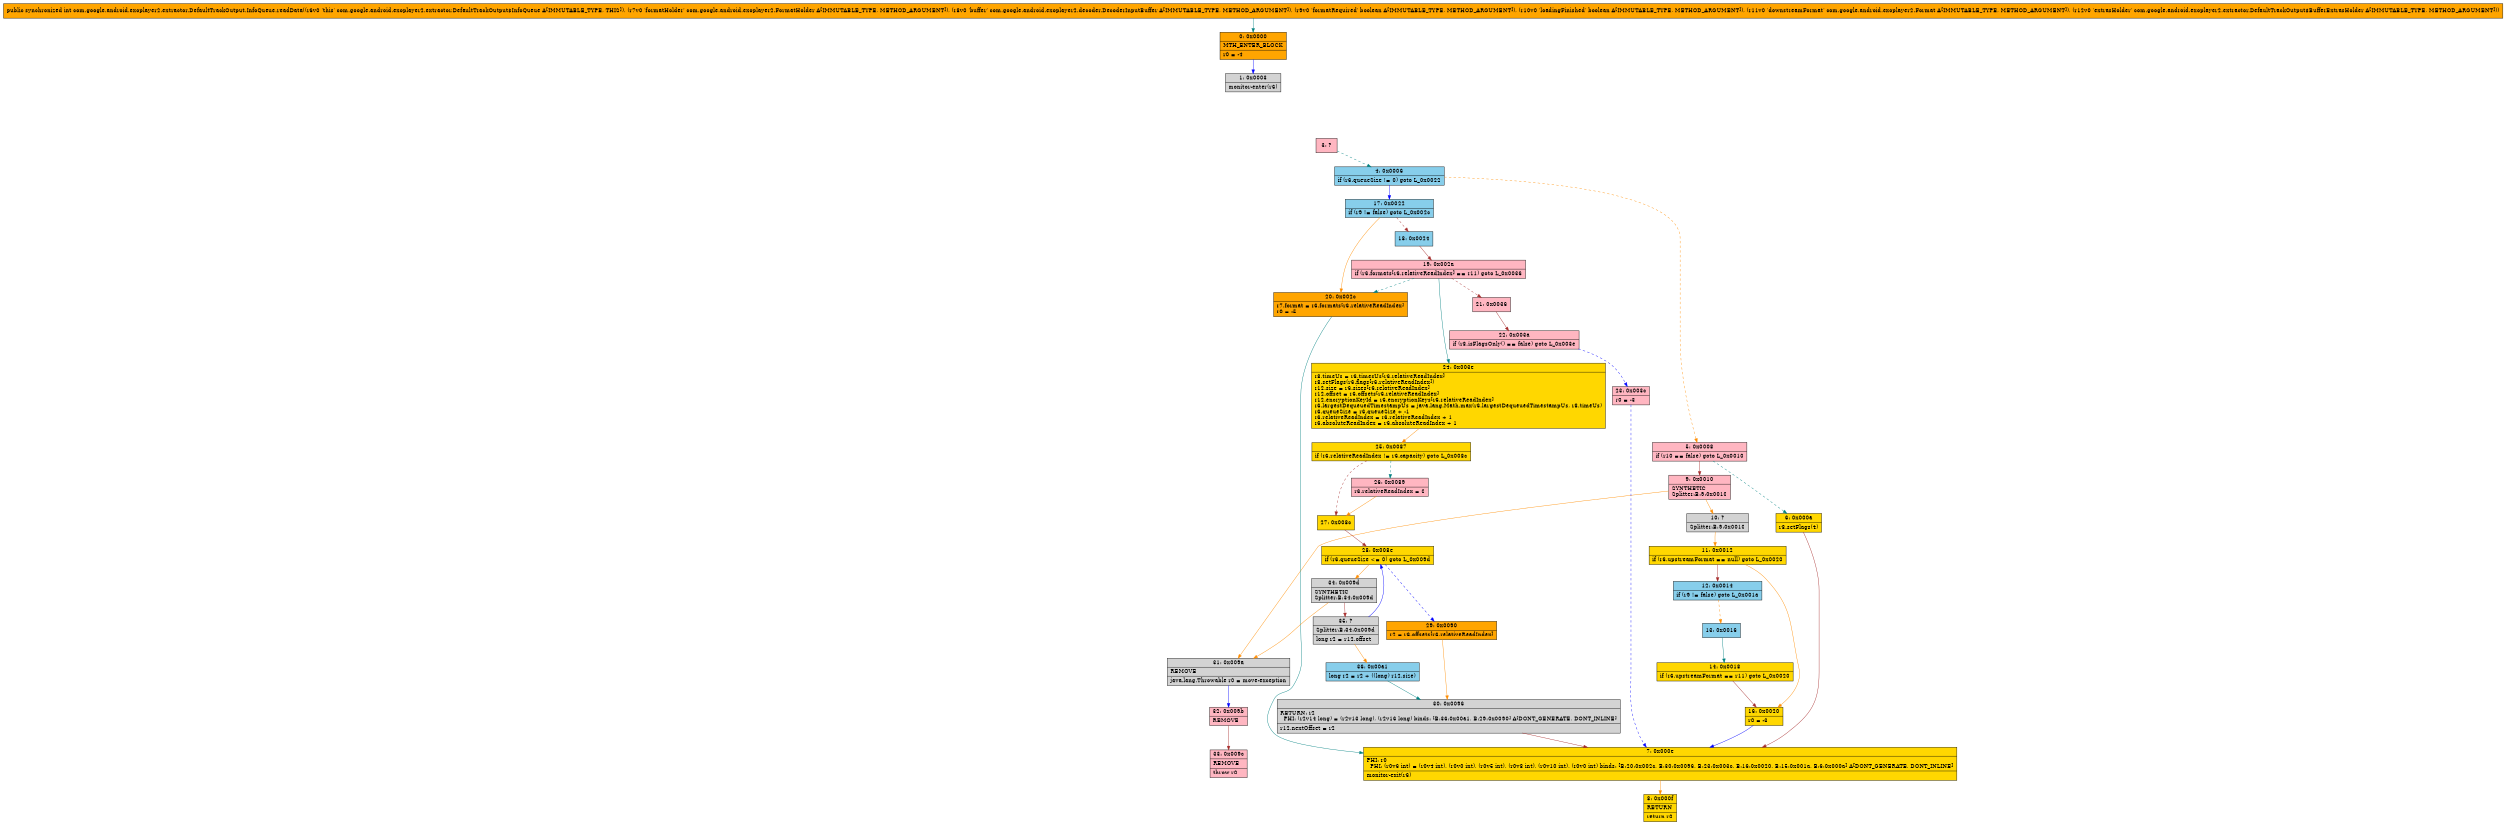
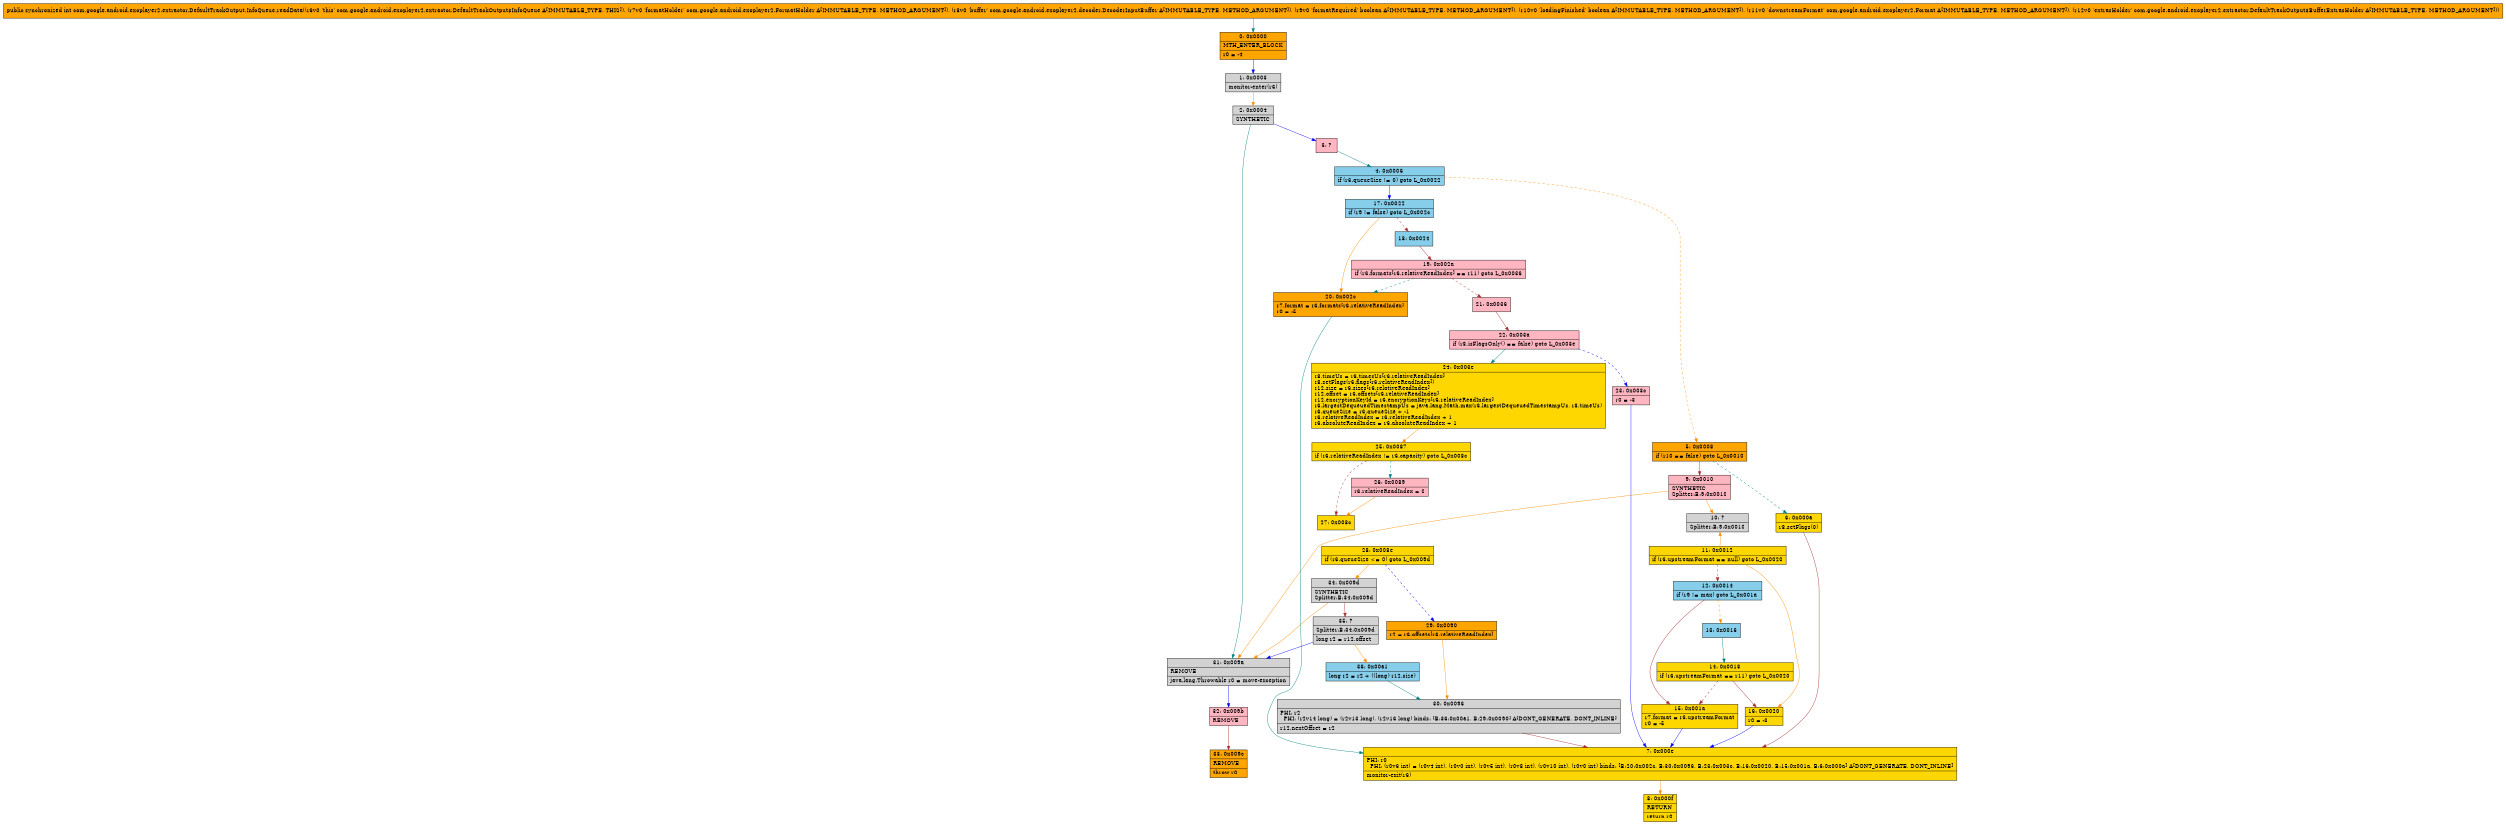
node "2: 0x0004": added
edge "3: ?" -> "4: 0x0006": style dashed -> solid
edge "19: 0x002a" -> "24: 0x003e": now "22: 0x003a" -> "24: 0x003e"
node "5: 0x0008": fillcolor lightpink -> orange
node "6: 0x000a": text "r8.setFlags(4)" -> "r8.setFlags(0)"
edge "10: ?" -> "11: 0x0012": reversed
edge "27: 0x008c" -> "28: 0x008e": removed
edge "11: 0x0012" -> "12: 0x0014": style solid -> dashed
edge "23: 0x003c" -> "7: 0x000e": style dashed -> solid
edge "35: ?" -> "28: 0x008e": now "35: ?" -> "31: 0x009a"
node "12: 0x0014": text "if (r9 != false) goto L_0x001a" -> "if (r9 != max) goto L_0x001a"
node "30: 0x0096": text "RETURN: r2" -> "PHI: r2"
node "15: 0x001a": added
node "33: 0x009c": fillcolor lightpink -> orange
